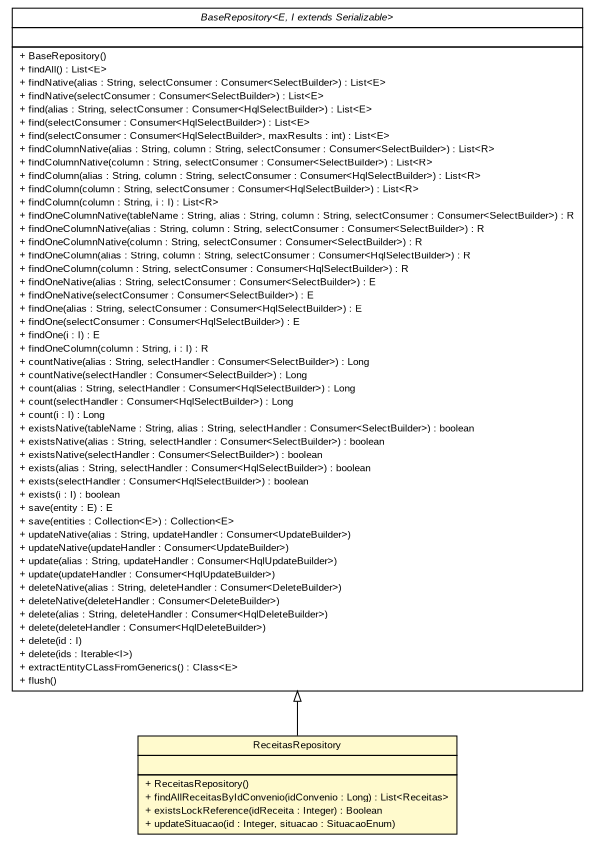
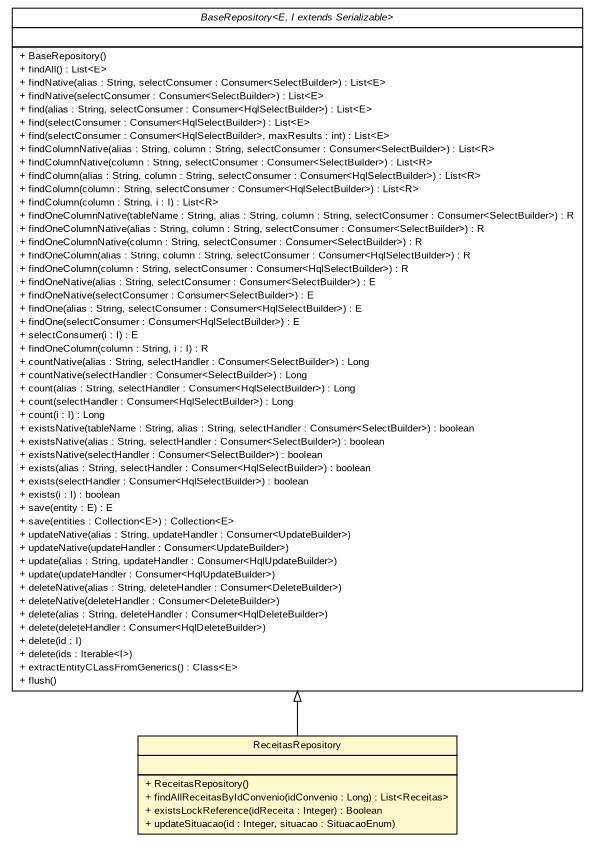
node "BaseRepository<E, I extends Serializable>": text "+ findOne(i : I) : E" -> "+ selectConsumer(i : I) : E"
